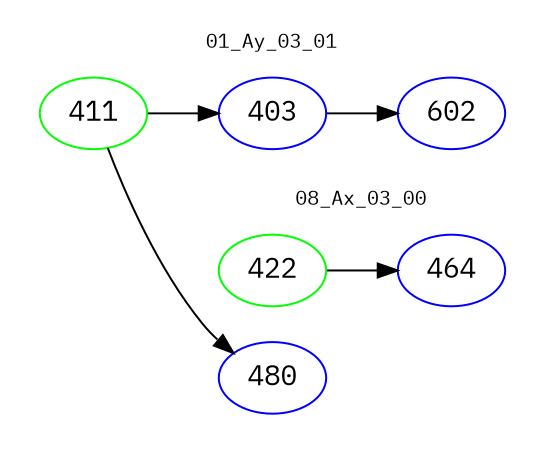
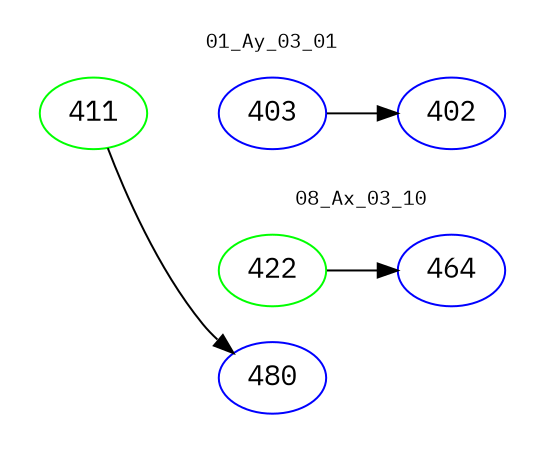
edge "411" -> "403": removed
node "602": label "602" -> "402"
cluster "08_Ax_03_00": label "08_Ax_03_00" -> "08_Ax_03_10"
